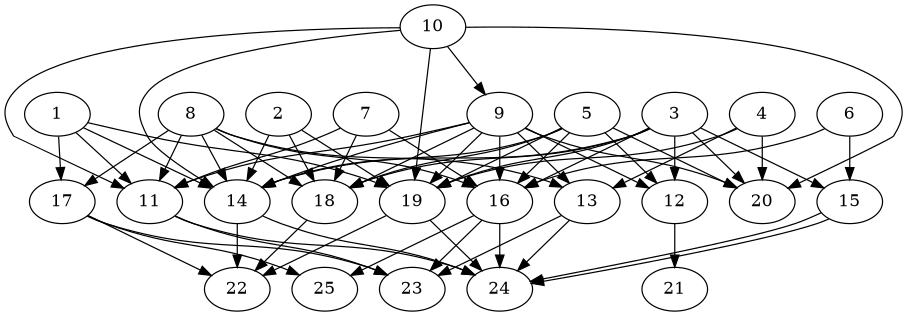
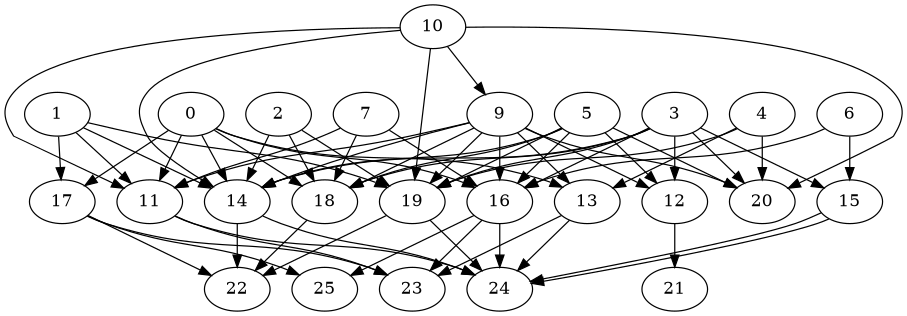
node "8": label "8" -> "0"
